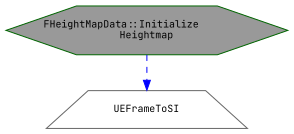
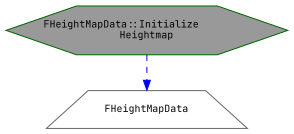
node "UEFrameToSI": label "UEFrameToSI" -> "FHeightMapData"
